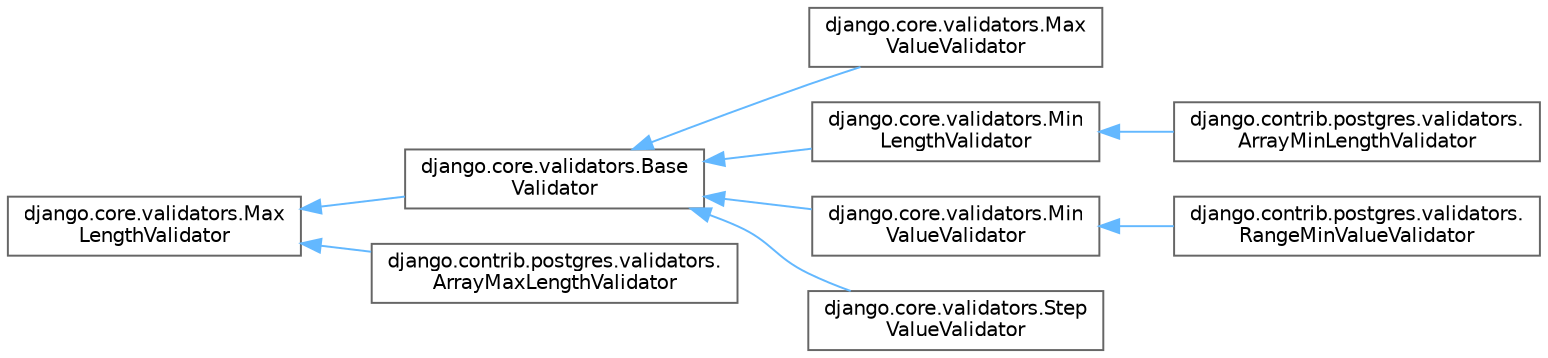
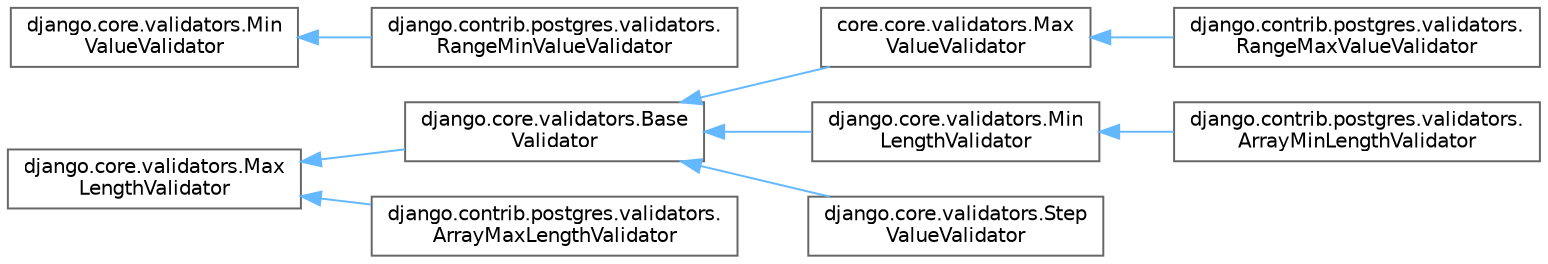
node "django.core.validators.Max ValueValidator": label "django.core.validators.Max ValueValidator" -> "core.core.validators.Max ValueValidator"
node "django.contrib.postgres.validators. RangeMaxValueValidator": added
edge "django.core.validators.Min ValueValidator" -> "django.core.validators.Base Validator": removed
